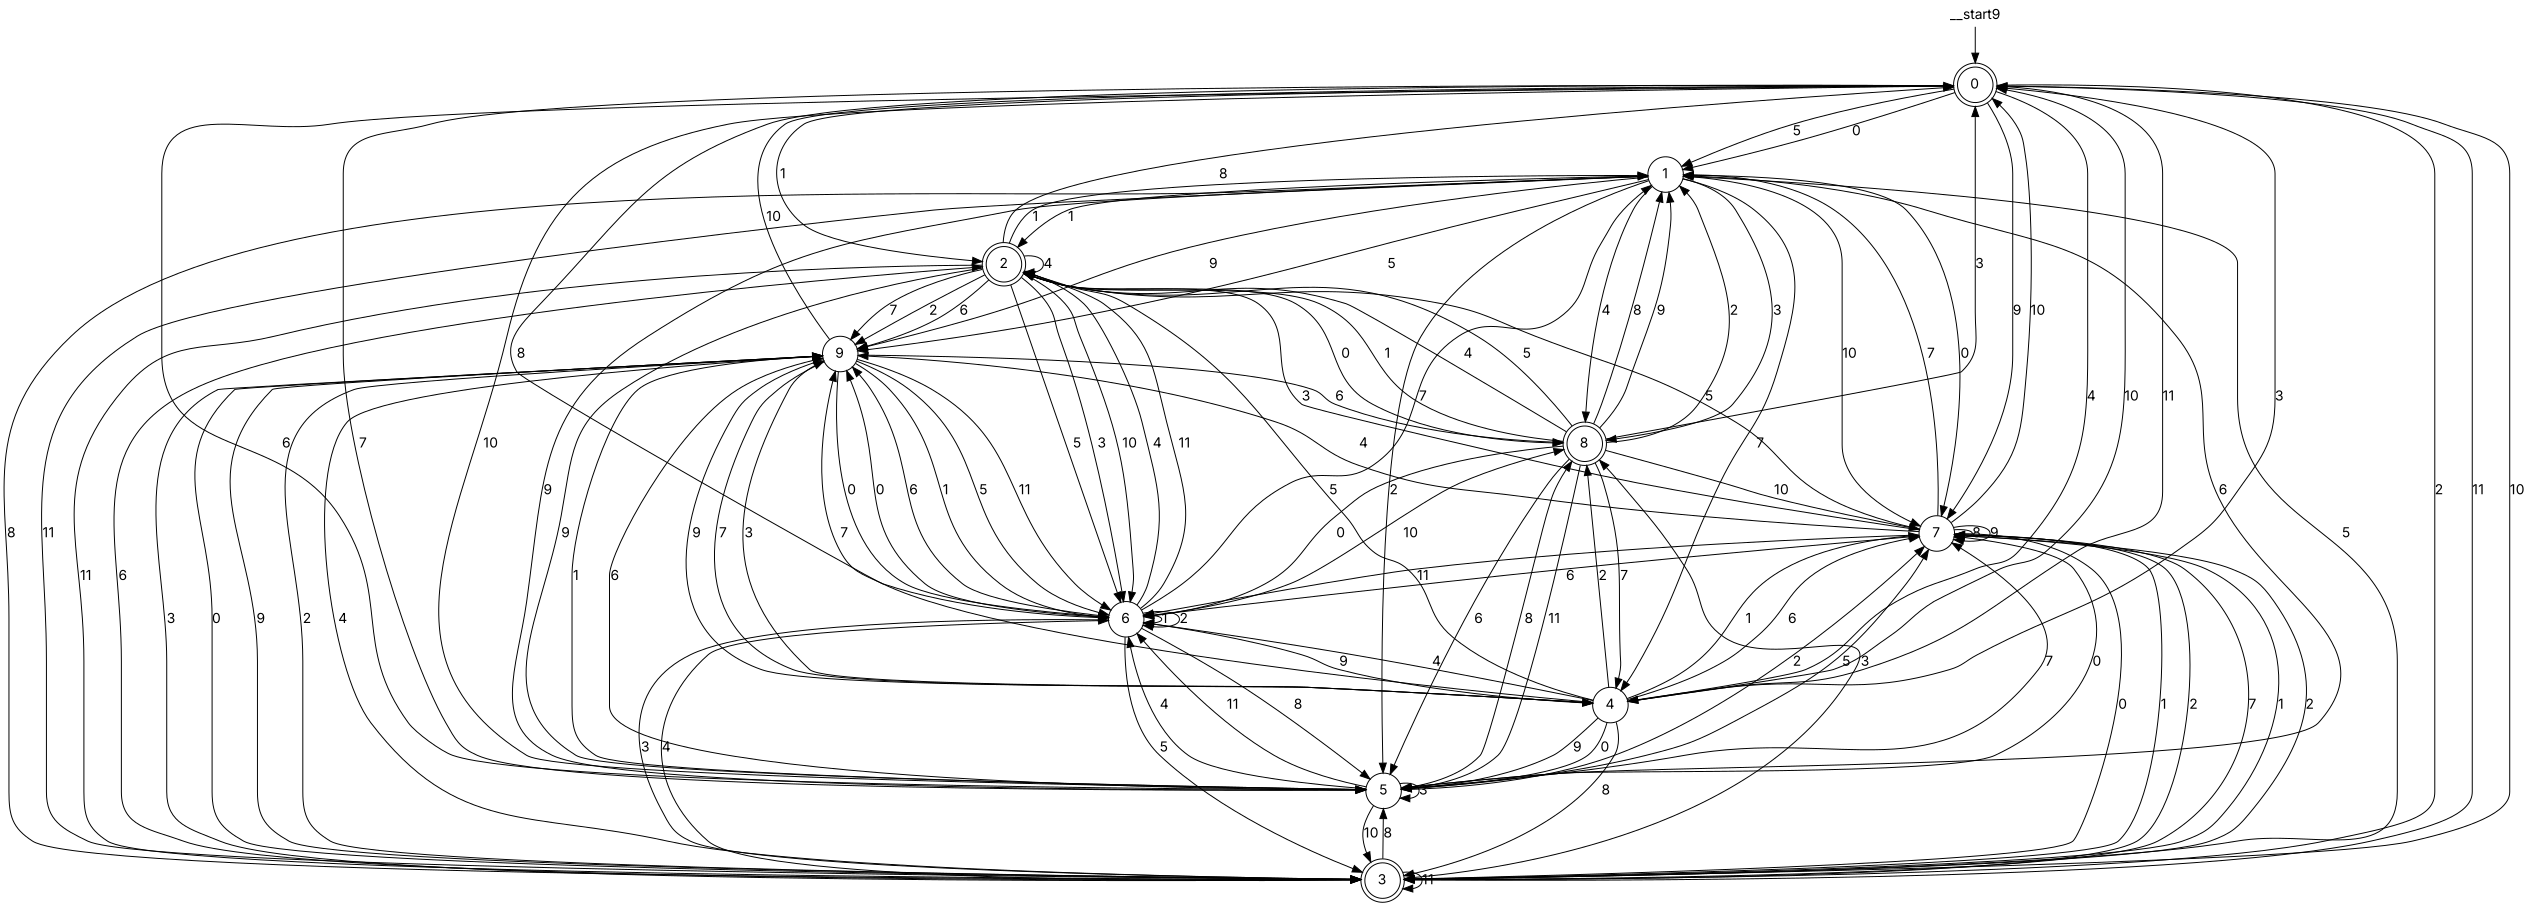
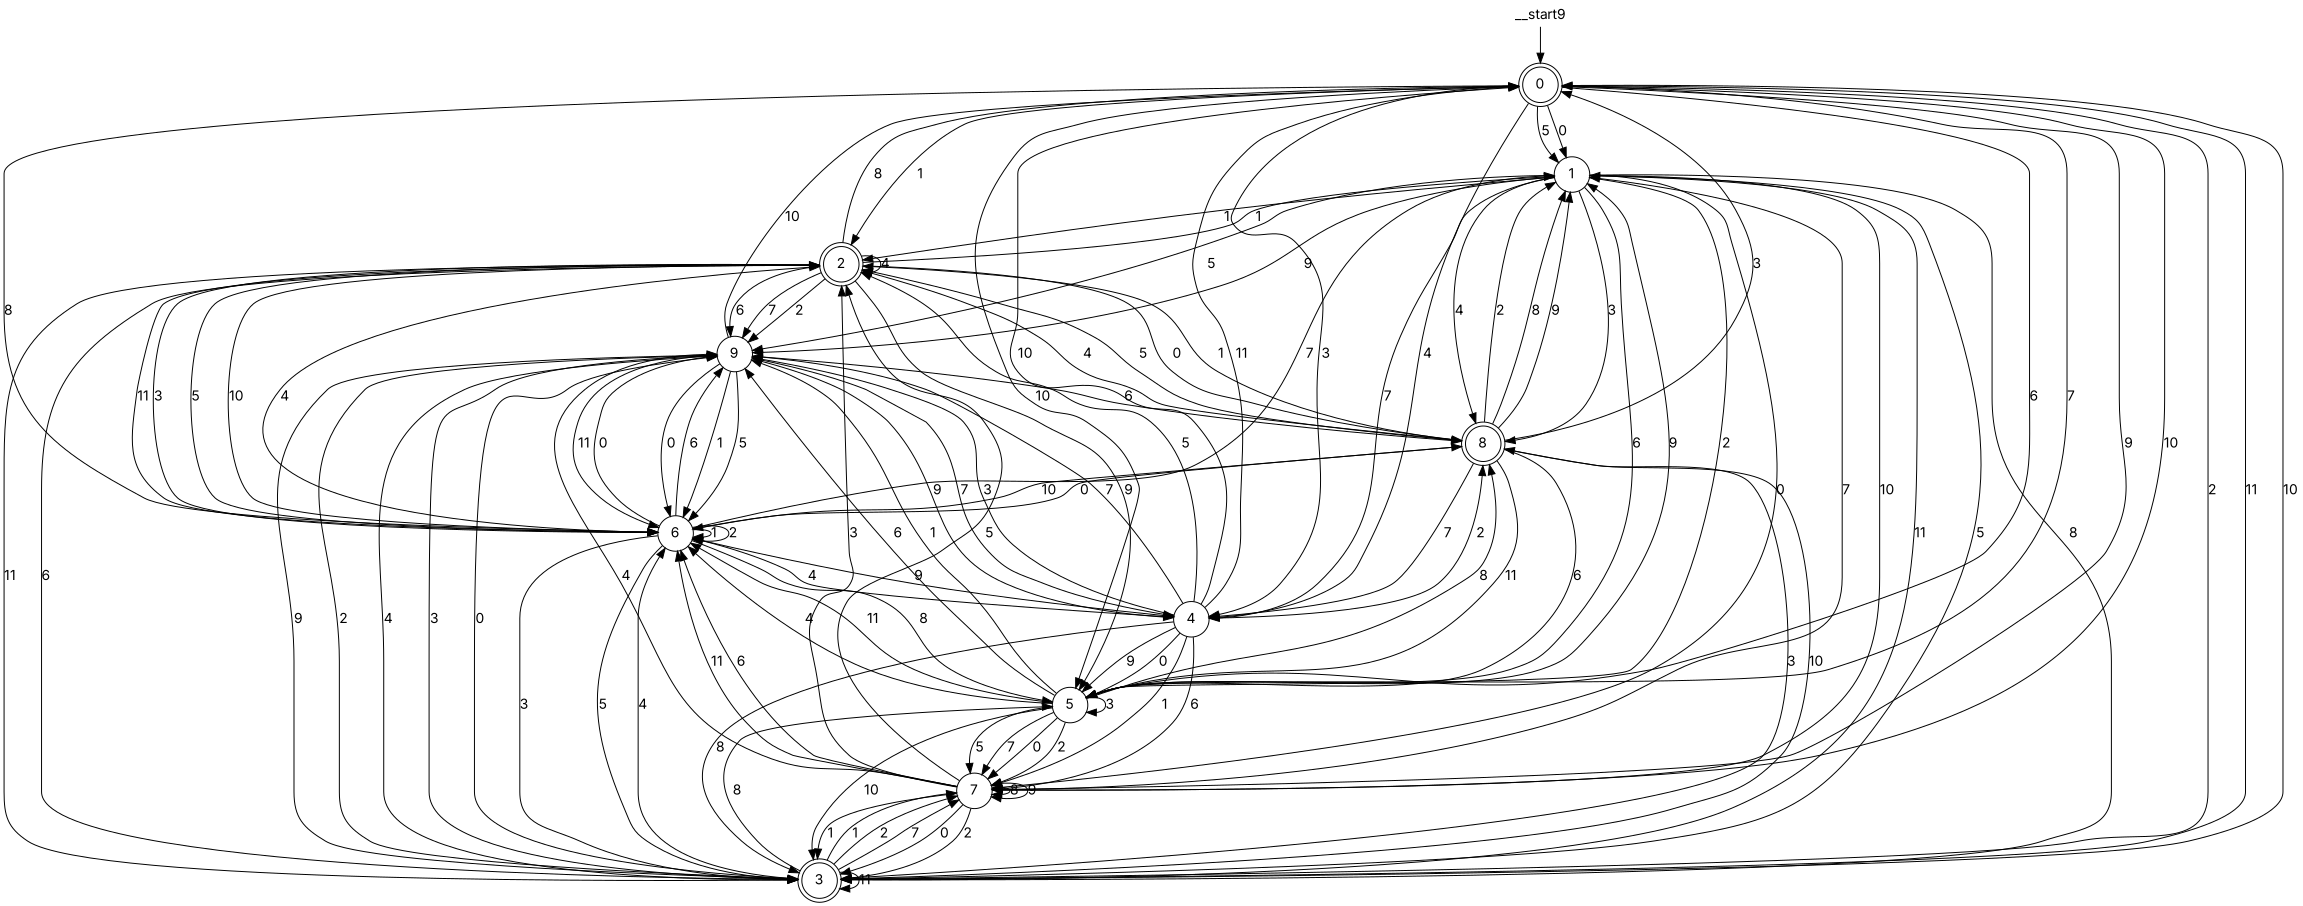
edge "8" -> "7": now "8" -> "3"
